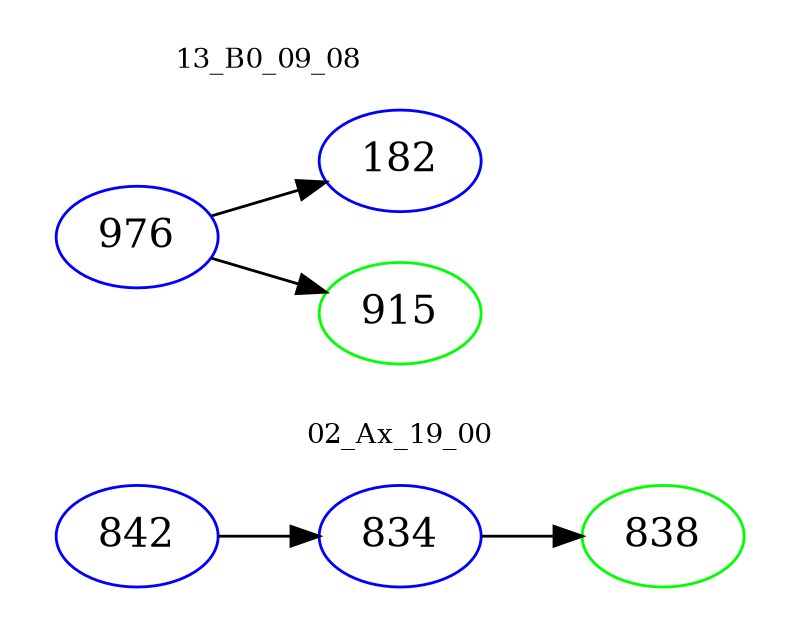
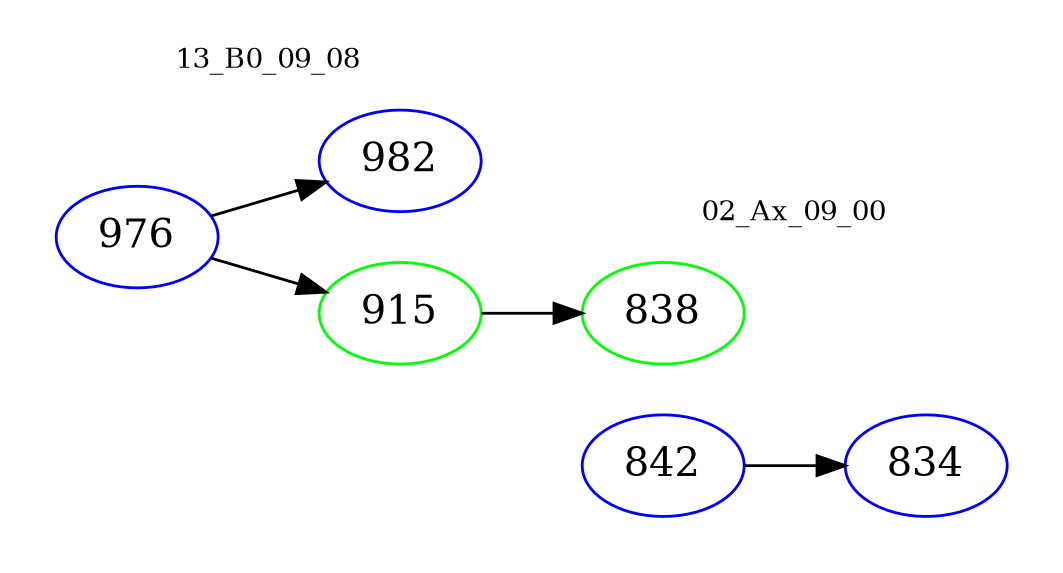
node "182": label "182" -> "982"
cluster "02_Ax_19_00": label "02_Ax_19_00" -> "02_Ax_09_00"
edge "834" -> "838": now "915" -> "838"
